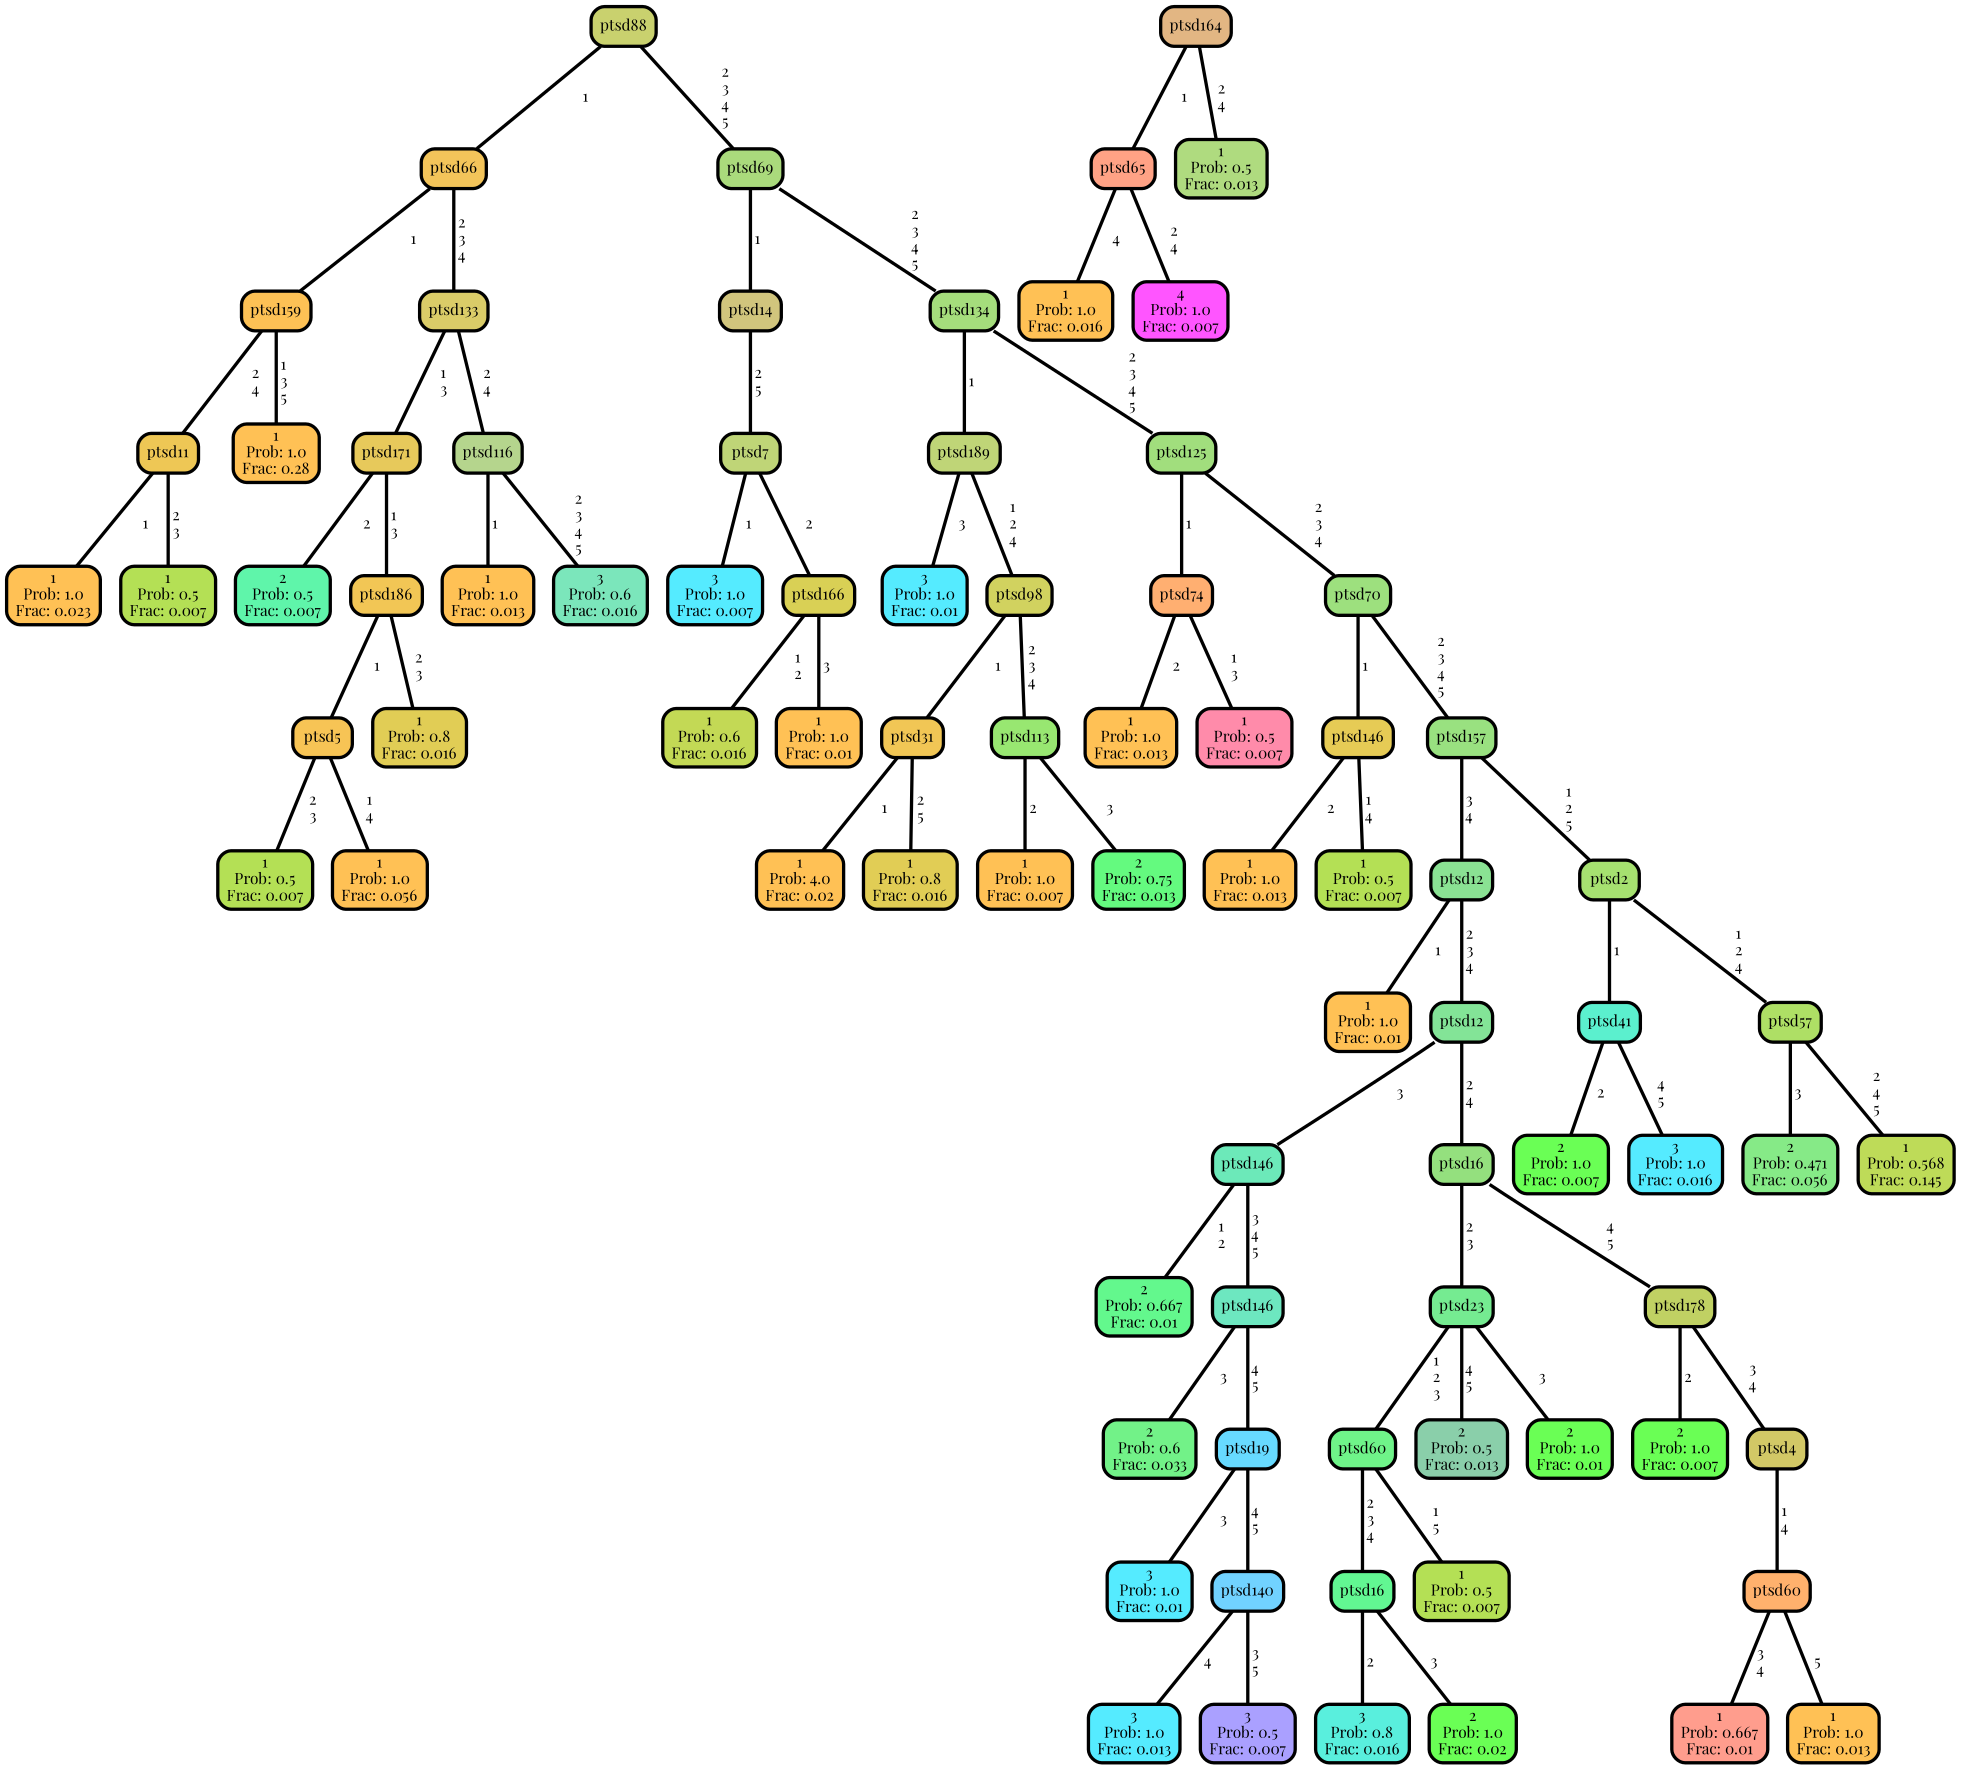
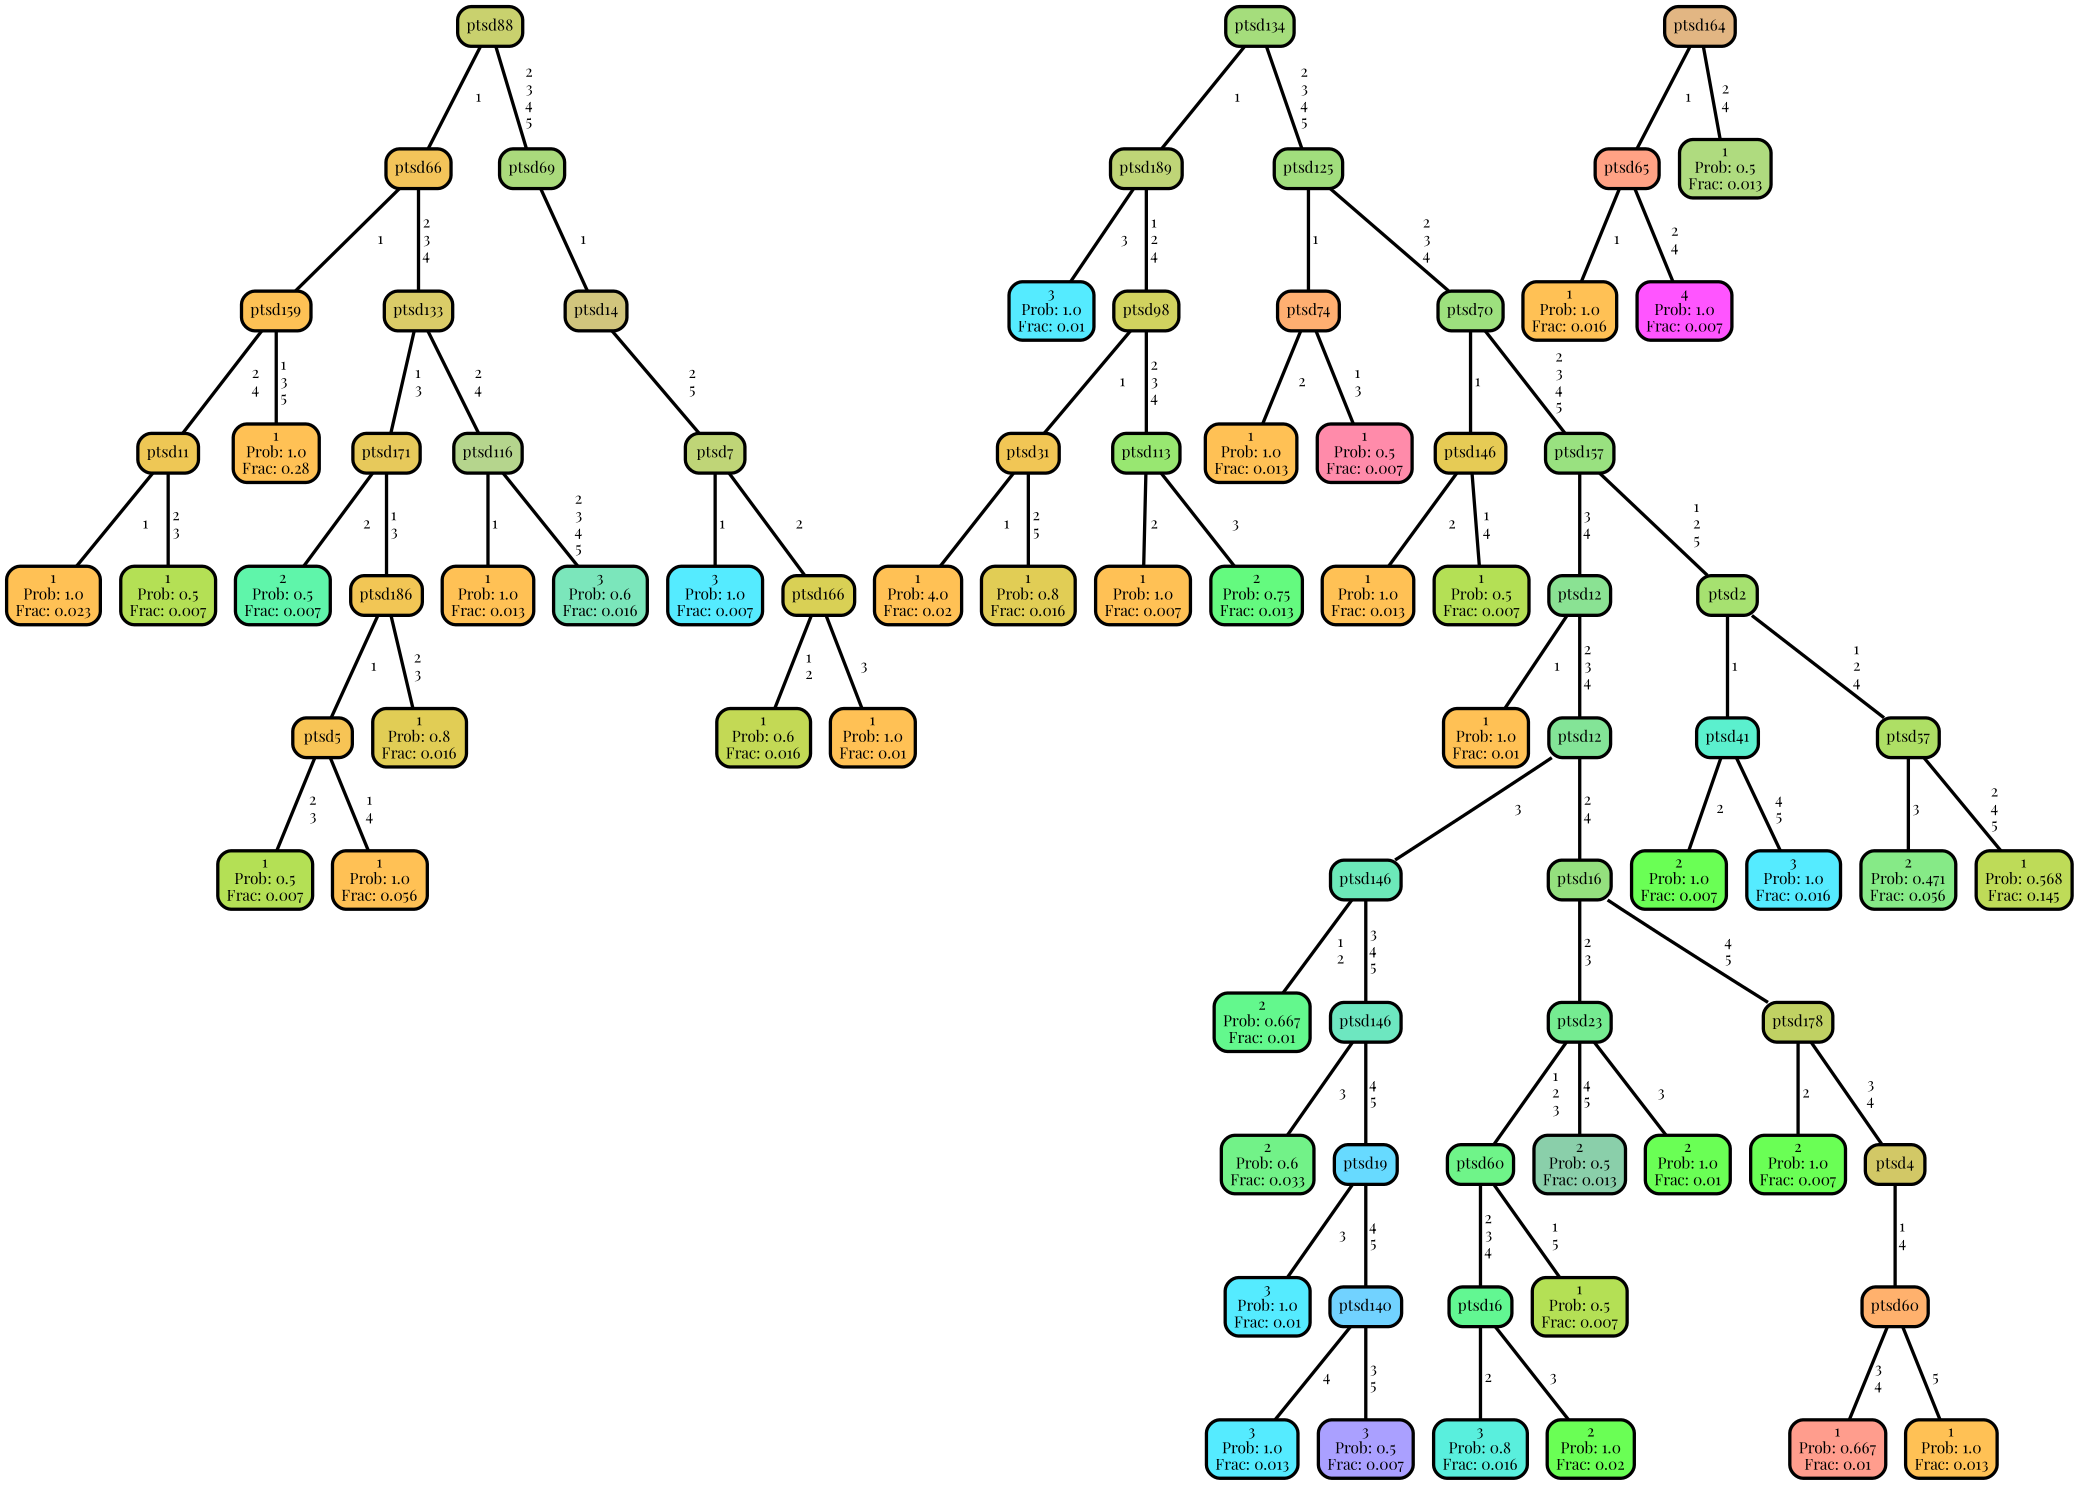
edge "ptsd69" -- "ptsd134": removed, label "2 3 4 5"
edge "ptsd65" -- "1 Prob: 1.0 Frac: 0.016": label " 4" -> " 1"
